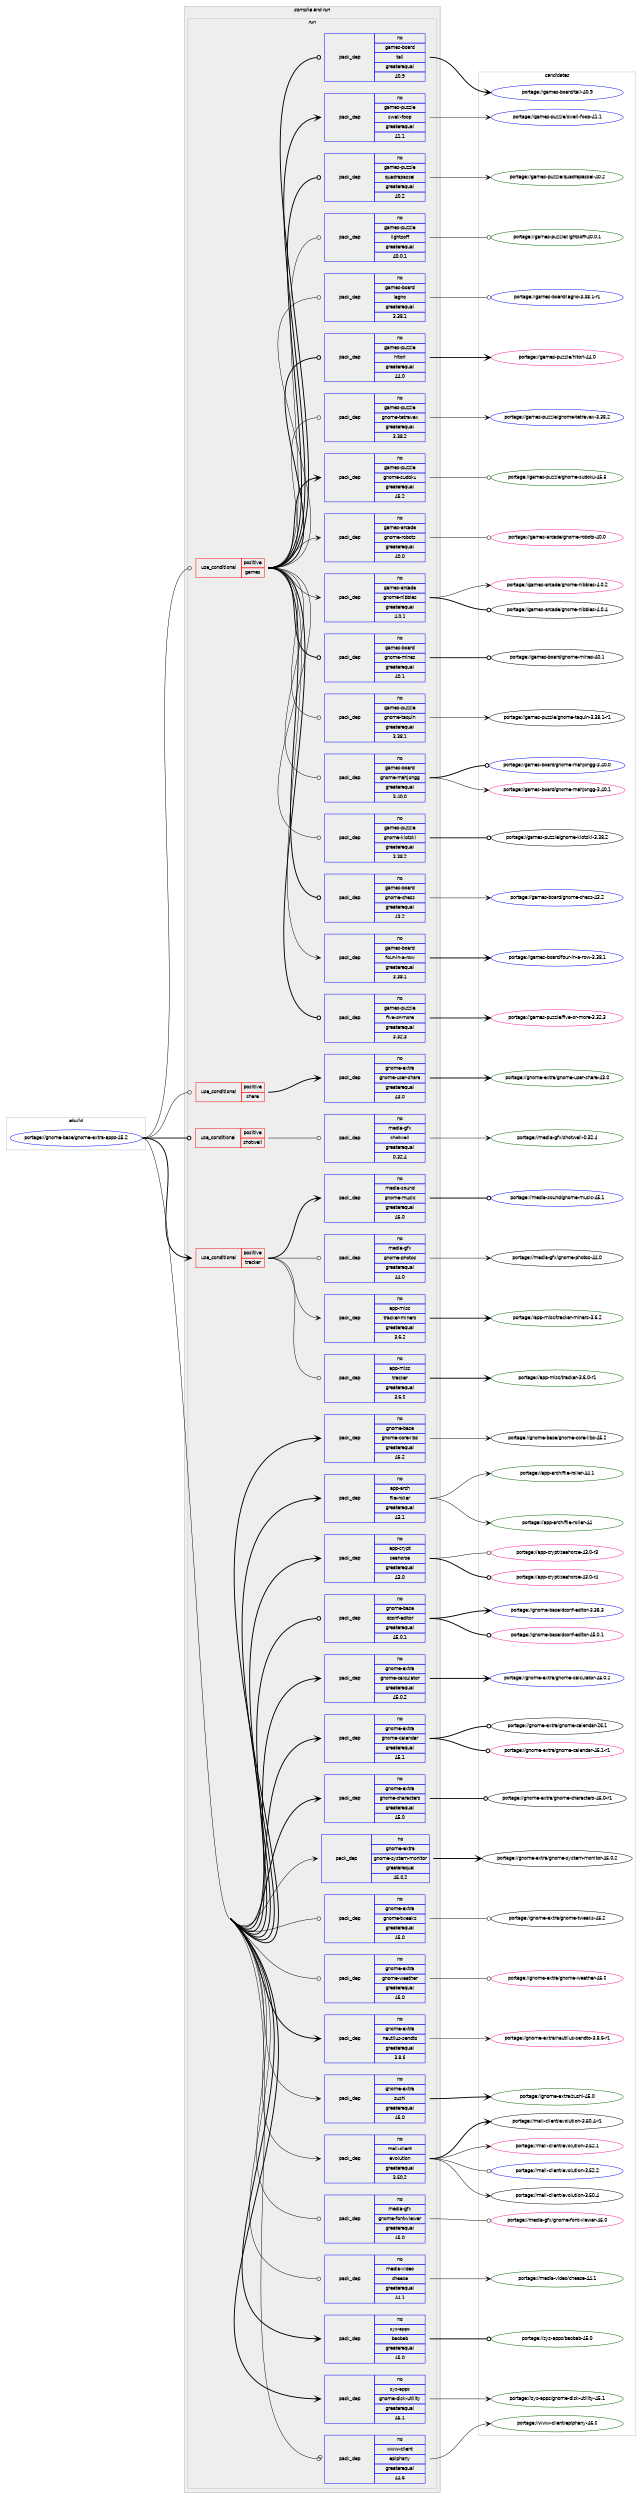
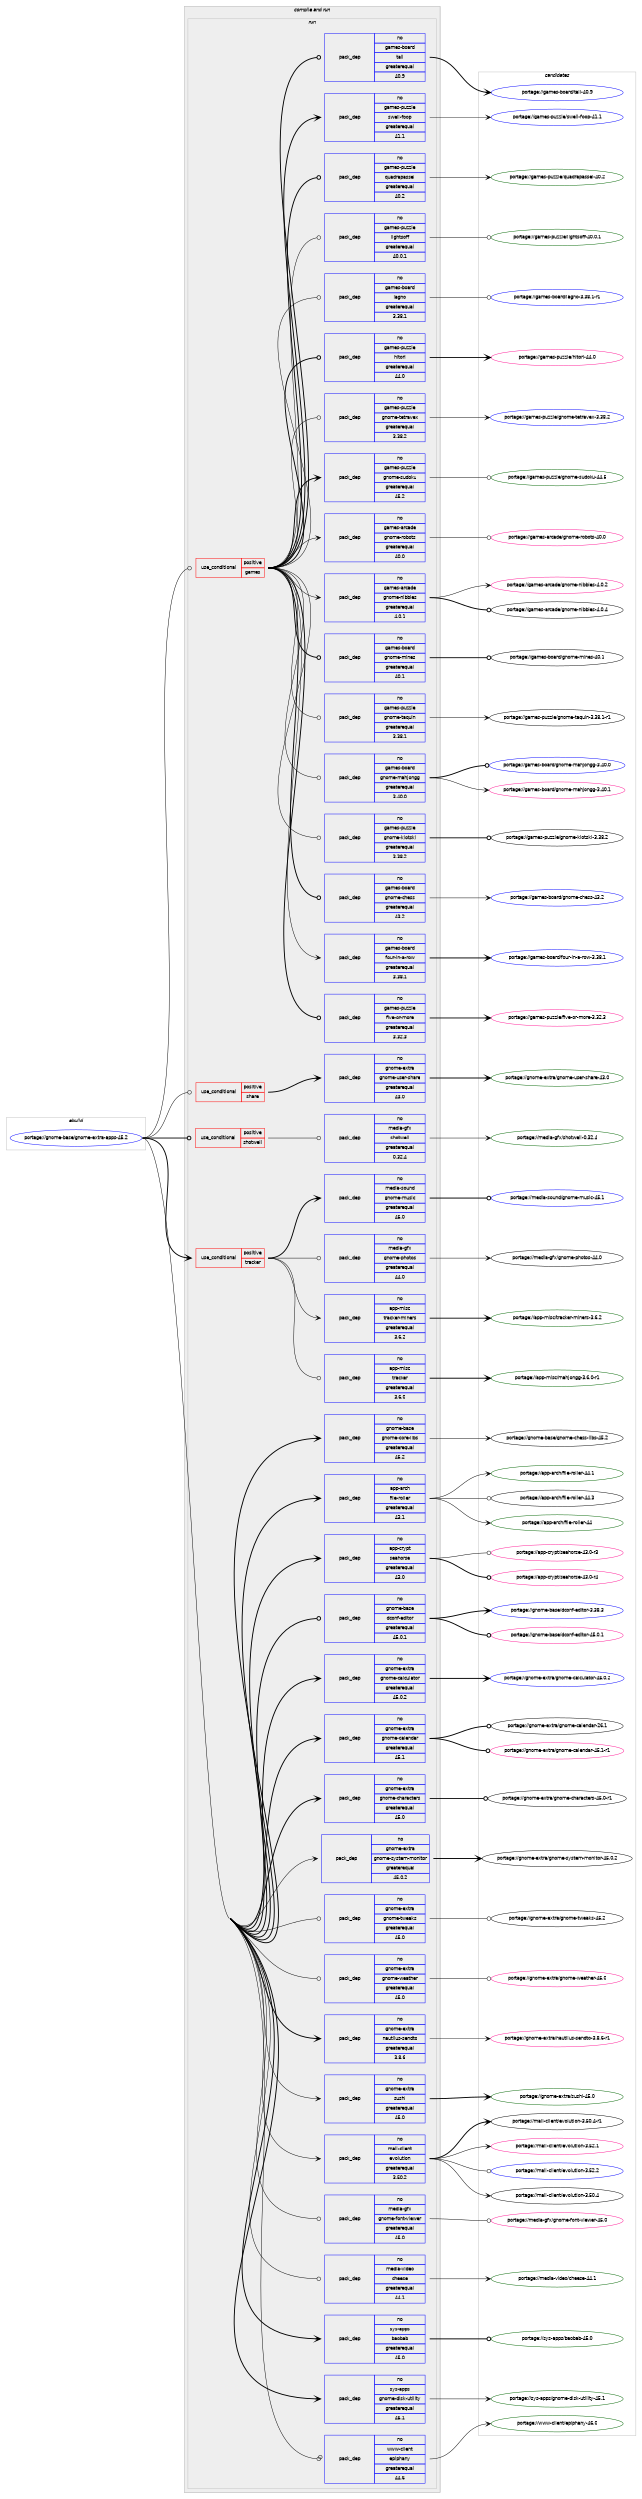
node "portage://games-puzzle/gnome-sudoku-45.5": label "portage://games-puzzle/gnome-sudoku-45.5" -> "portage://games-puzzle/gnome-sudoku-44.5"
node "portage://app-misc/tracker-3.6.0-r1": label "portage://app-misc/tracker-3.6.0-r1" -> "portage://app-misc/mahjongg-3.6.0-r1"
node "portage://gnome-base/gnome-core-libs-45.2": label "portage://gnome-base/gnome-core-libs-45.2" -> "portage://gnome-base/gnome-chess-libs-45.2"
node "portage://app-arch/file-roller-44.3": added
